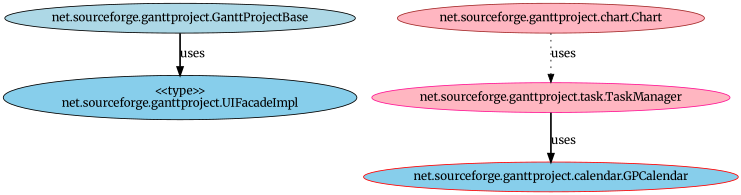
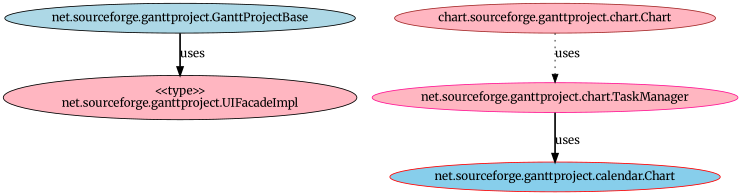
node "net.sourceforge.ganttproject.chart.Chart": label "net.sourceforge.ganttproject.chart.Chart" -> "chart.sourceforge.ganttproject.chart.Chart"
node "<<type>> net.sourceforge.ganttproject.UIFacadeImpl": fillcolor skyblue -> lightpink
node "net.sourceforge.ganttproject.task.TaskManager": label "net.sourceforge.ganttproject.task.TaskManager" -> "net.sourceforge.ganttproject.chart.TaskManager"
node "net.sourceforge.ganttproject.calendar.GPCalendar": label "net.sourceforge.ganttproject.calendar.GPCalendar" -> "net.sourceforge.ganttproject.calendar.Chart"
